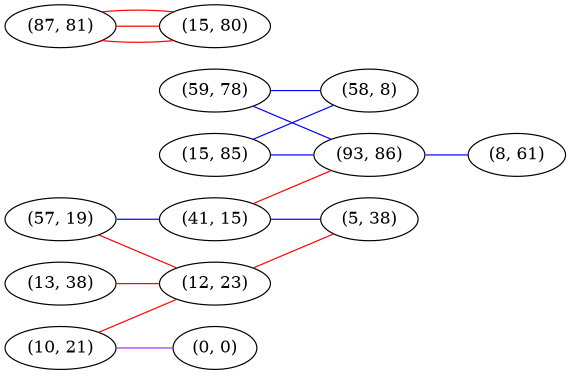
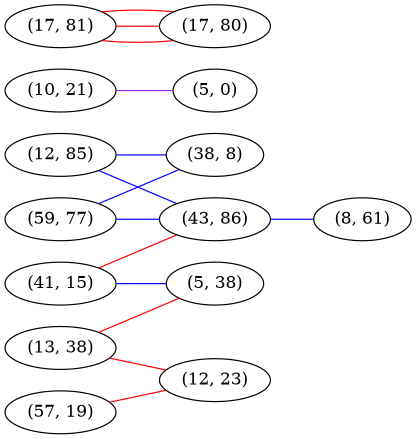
node "(87, 81)": label "(87, 81)" -> "(17, 81)"
node "(15, 80)": label "(15, 80)" -> "(17, 80)"
node "(59, 78)": label "(59, 78)" -> "(59, 77)"
node "(58, 8)": label "(58, 8)" -> "(38, 8)"
node "(15, 85)": label "(15, 85)" -> "(12, 85)"
node "(93, 86)": label "(93, 86)" -> "(43, 86)"
edge "(57, 19)" -- "(41, 15)": removed
edge "(5, 38)" -- "(12, 23)": now "(5, 38)" -- "(13, 38)"
edge "(12, 23)" -- "(10, 21)": removed
node "(0, 0)": label "(0, 0)" -> "(5, 0)"
